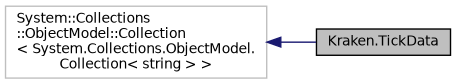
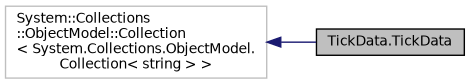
node "Kraken.TickData": label "Kraken.TickData" -> "TickData.TickData"
